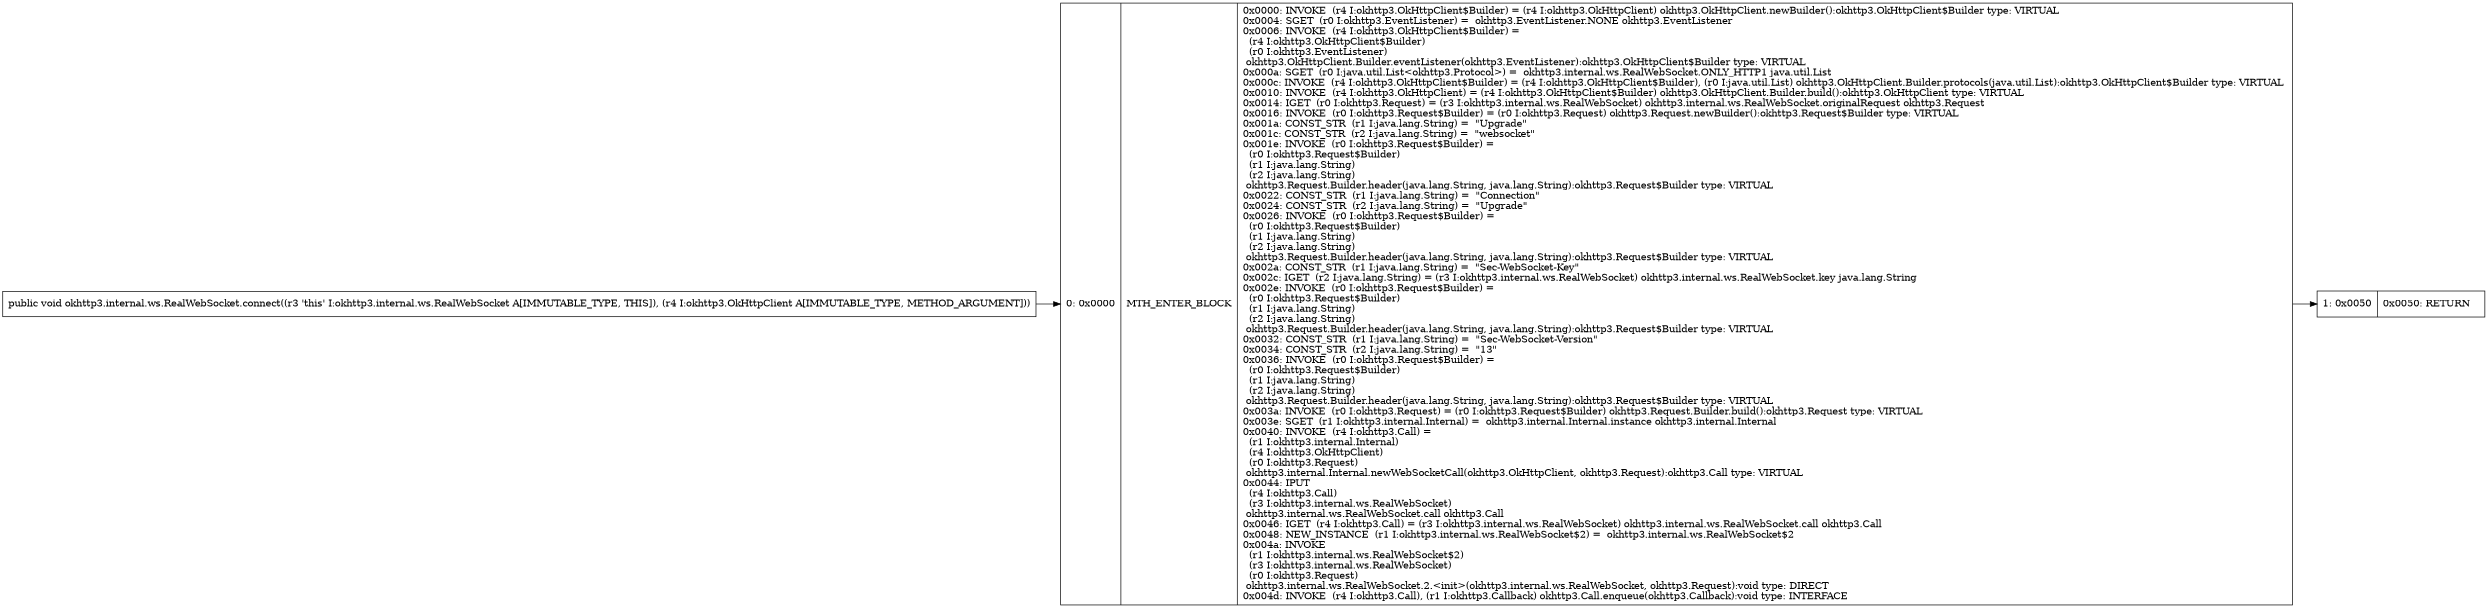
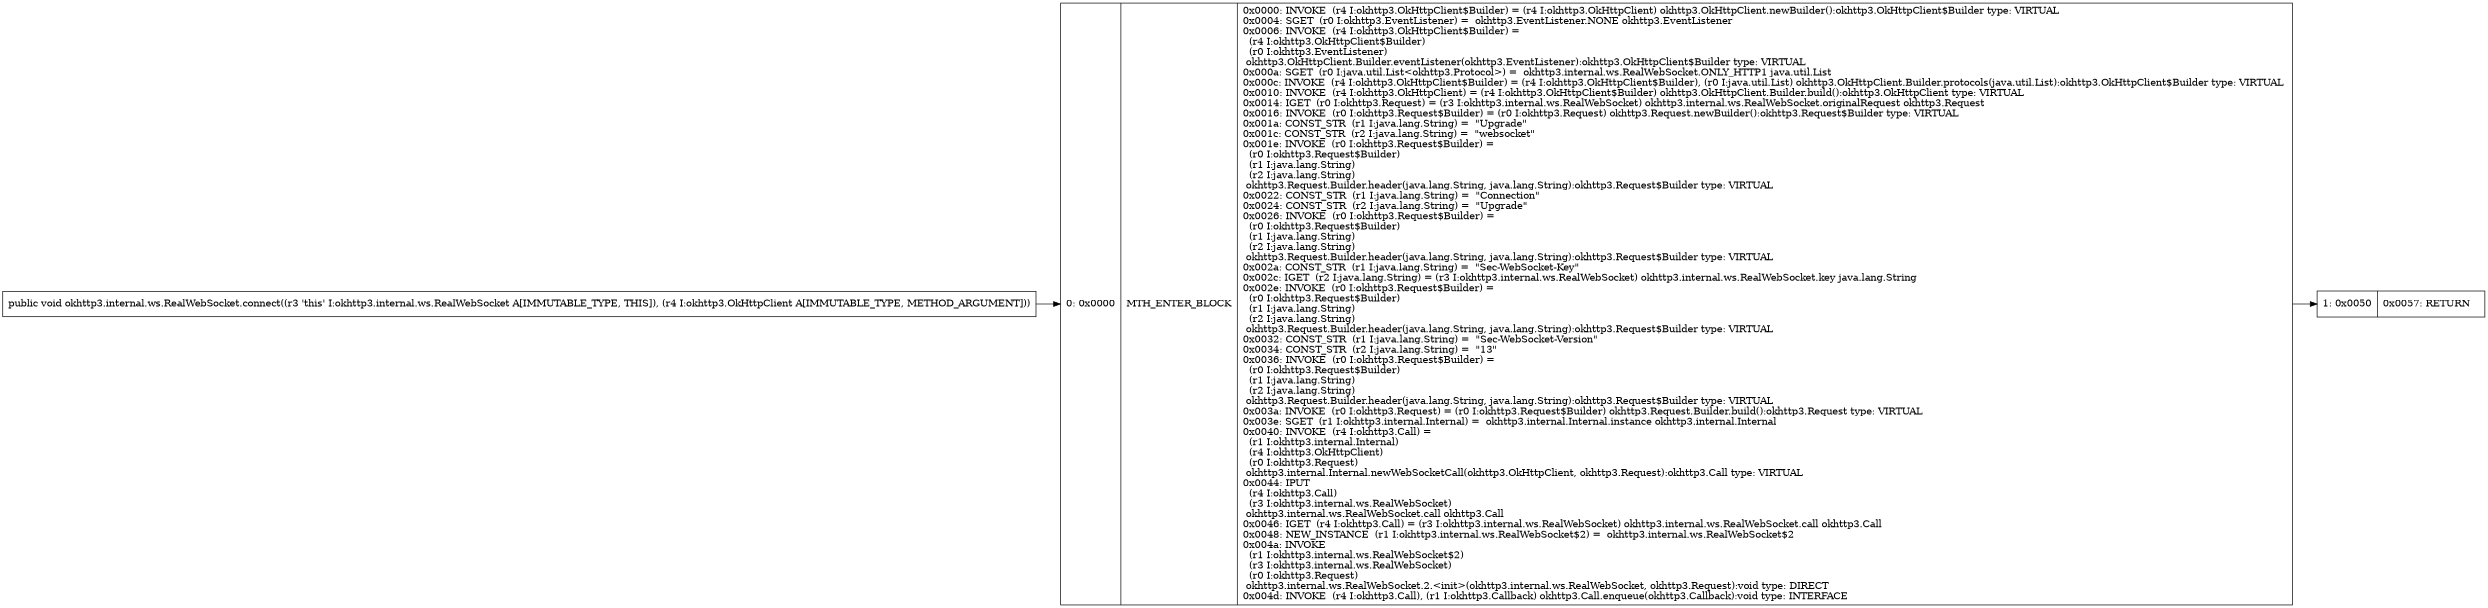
node "1: 0x0050": text "0x0050: RETURN" -> "0x0057: RETURN"
